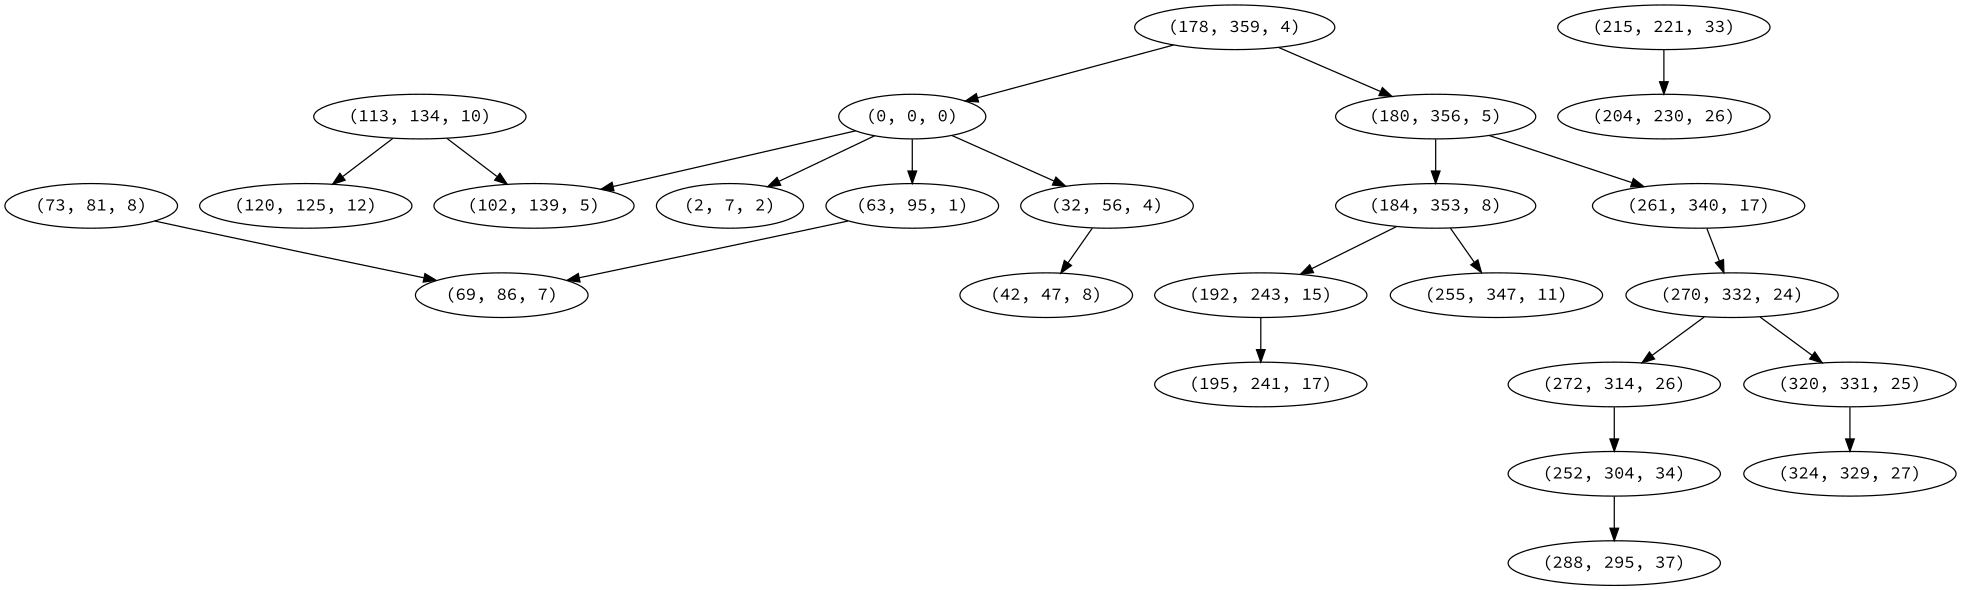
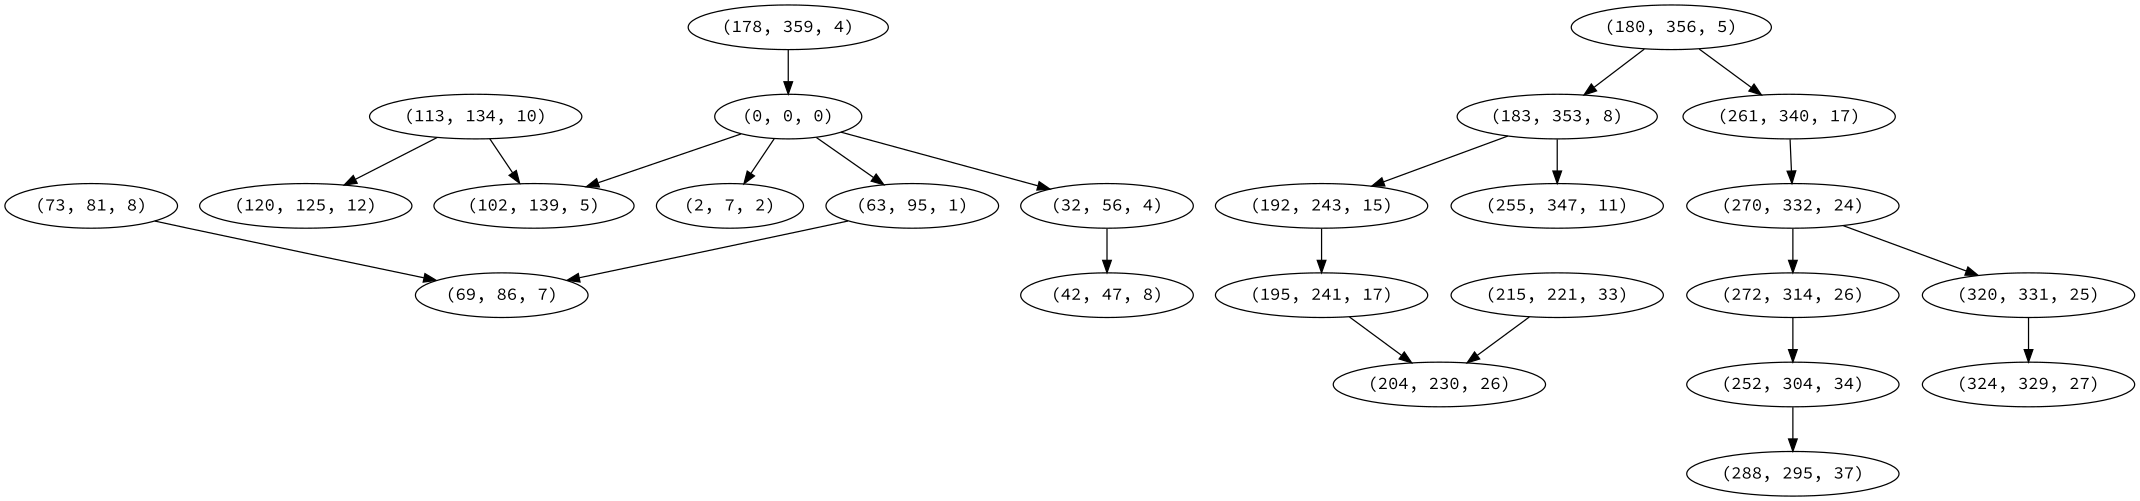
edge "(178, 359, 4)" -> "(180, 356, 5)": removed
node "(184, 353, 8)": label "(184, 353, 8)" -> "(183, 353, 8)"
edge "(195, 241, 17)" -> "(204, 230, 26)": added
